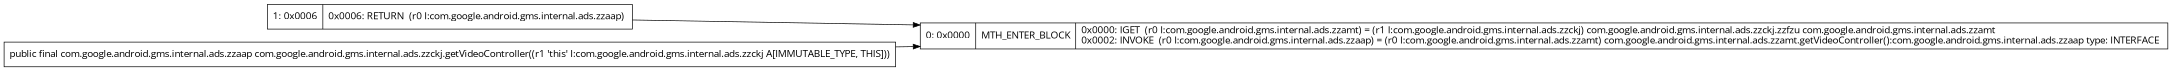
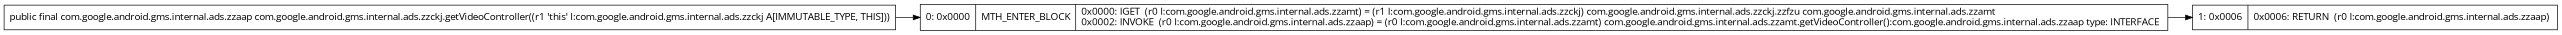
edge "1: 0x0006" -> "0: 0x0000": reversed
